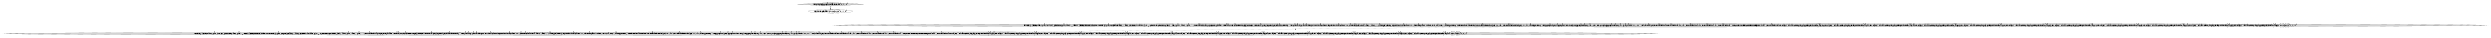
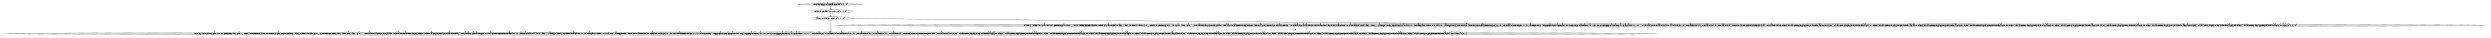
node "cannotVectorize()@@@3@@@['1', '1', '1']": added
